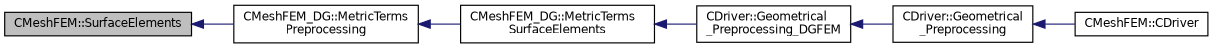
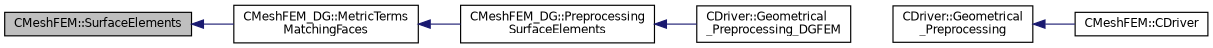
node "CMeshFEM_DG::MetricTerms Preprocessing": label "CMeshFEM_DG::MetricTerms Preprocessing" -> "CMeshFEM_DG::MetricTerms MatchingFaces"
node "CMeshFEM_DG::MetricTerms SurfaceElements": label "CMeshFEM_DG::MetricTerms SurfaceElements" -> "CMeshFEM_DG::Preprocessing SurfaceElements"
edge "CDriver::Geometrical _Preprocessing" -> "CDriver::Geometrical _Preprocessing_DGFEM": removed
